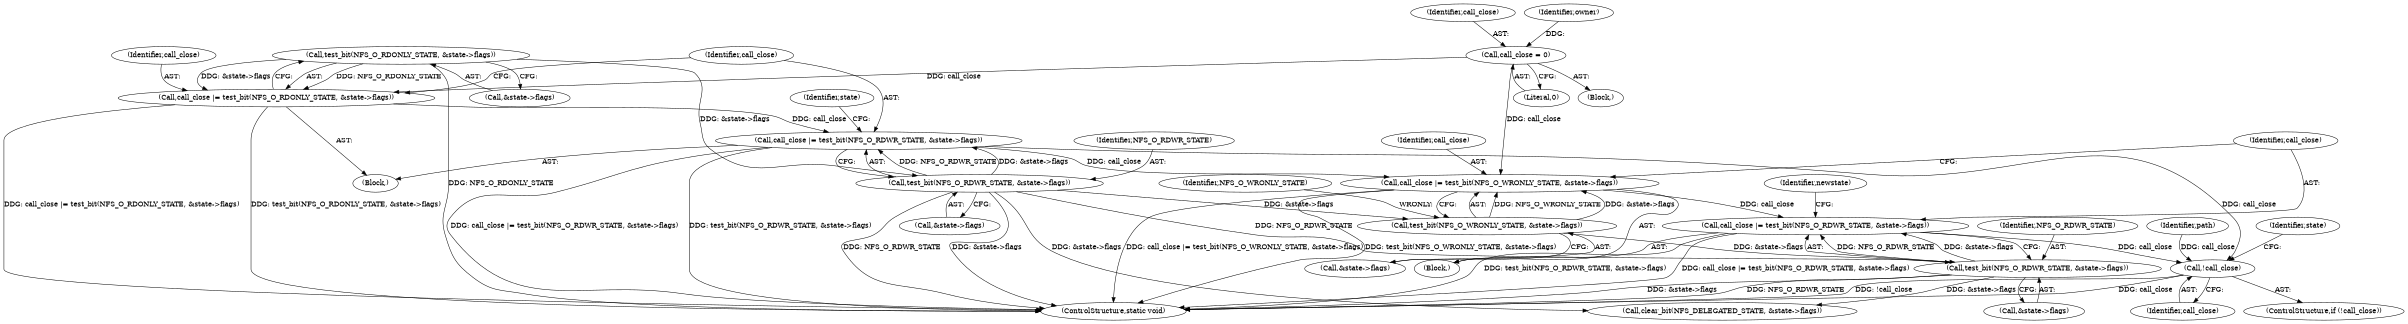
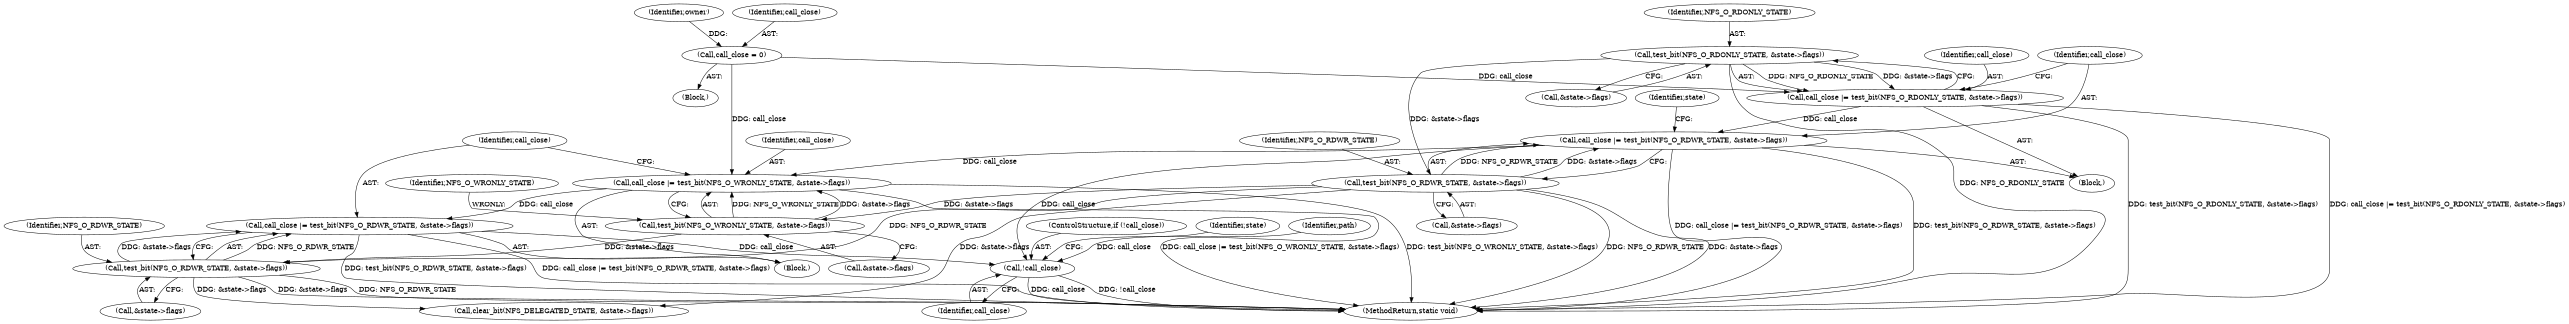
node "(Identifier,NFS_O_RDONLY_STATE)": added
node "(Literal,0)": removed
node "(Identifier,newstate)": removed
edge "(Call,!call_close)" -> "(ControlStructure,if (!call_close))": reversed
node "(ControlStructure,static void)": label "(ControlStructure,static void)" -> "(MethodReturn,static void)"
